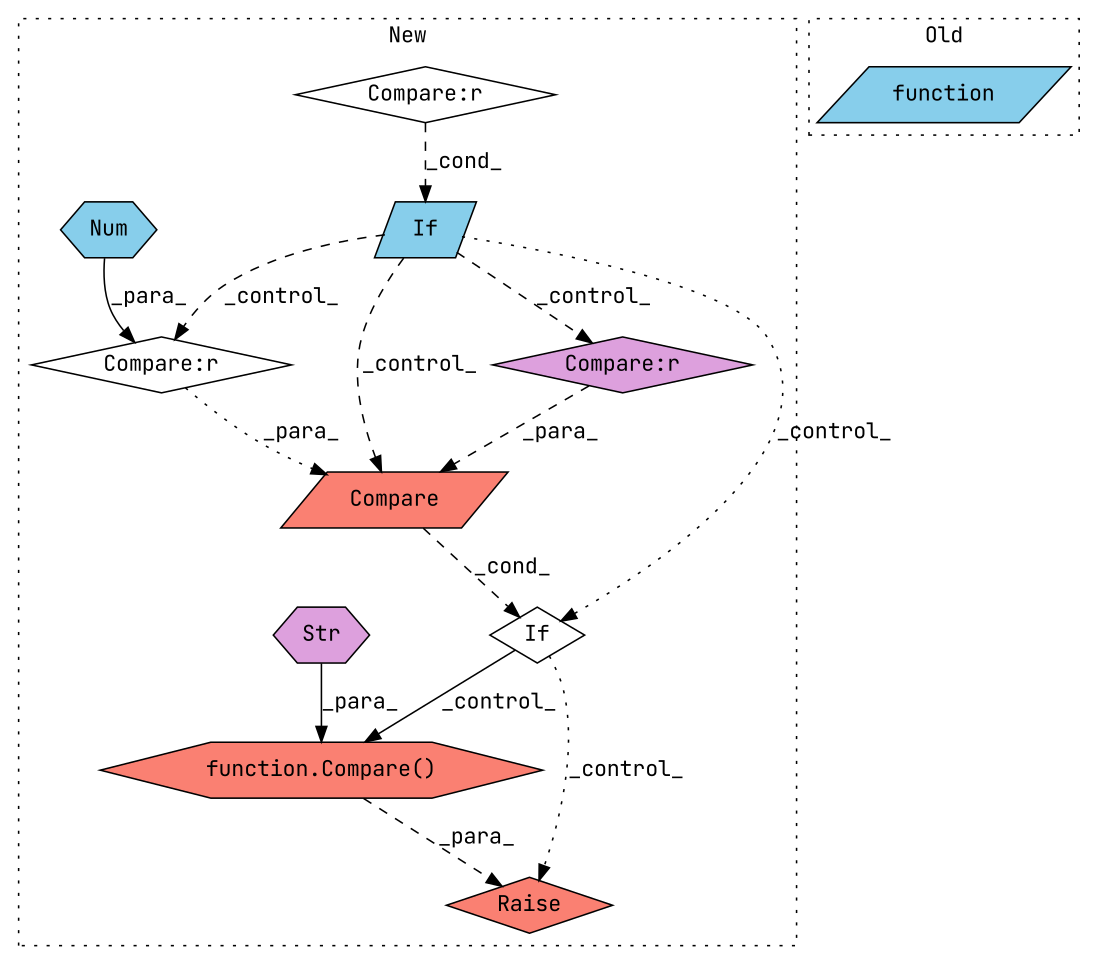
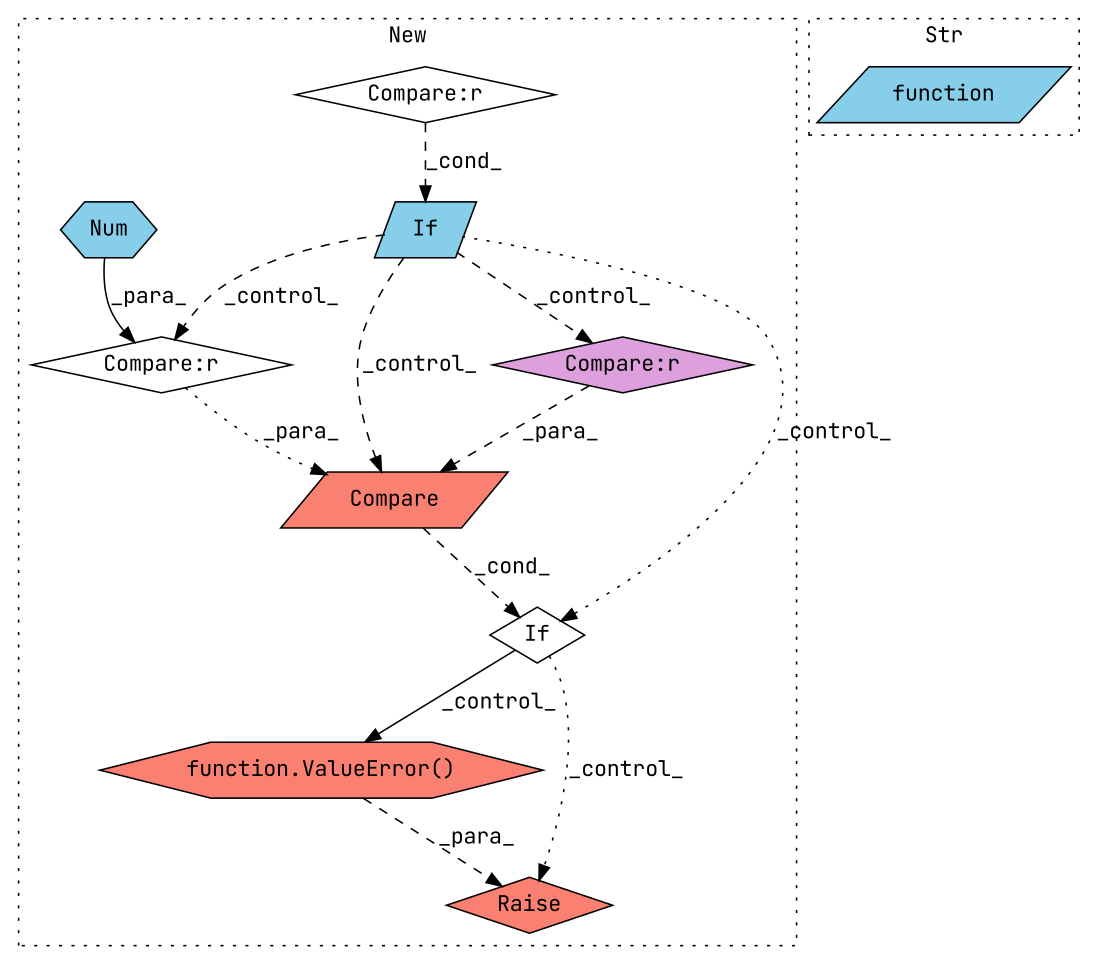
cluster "Old": label "Old" -> "Str"
node "Str": removed
node "function.Compare()": label "function.Compare()" -> "function.ValueError()"
